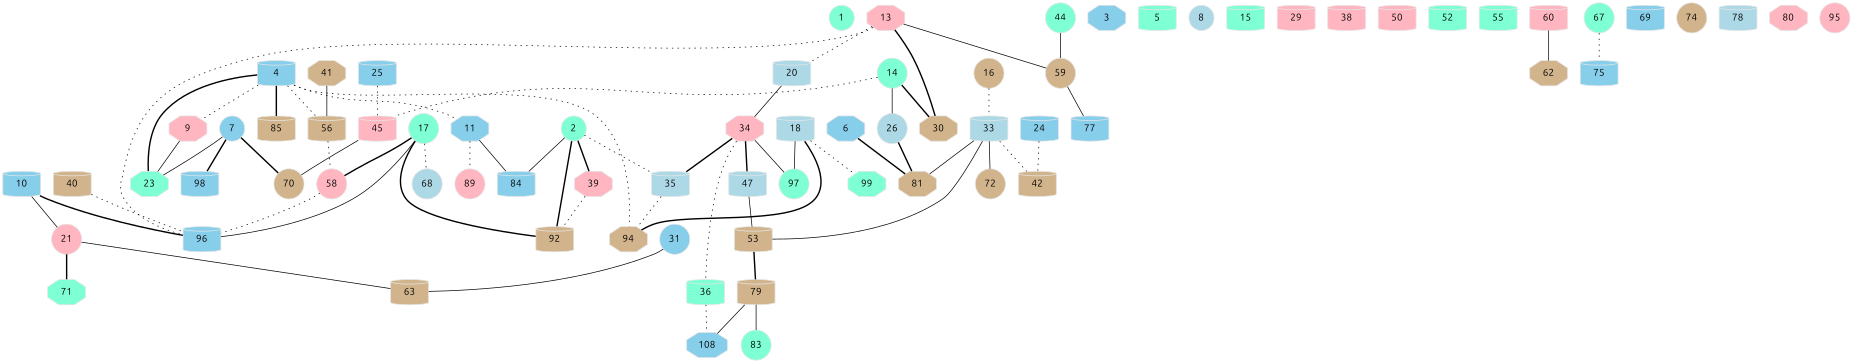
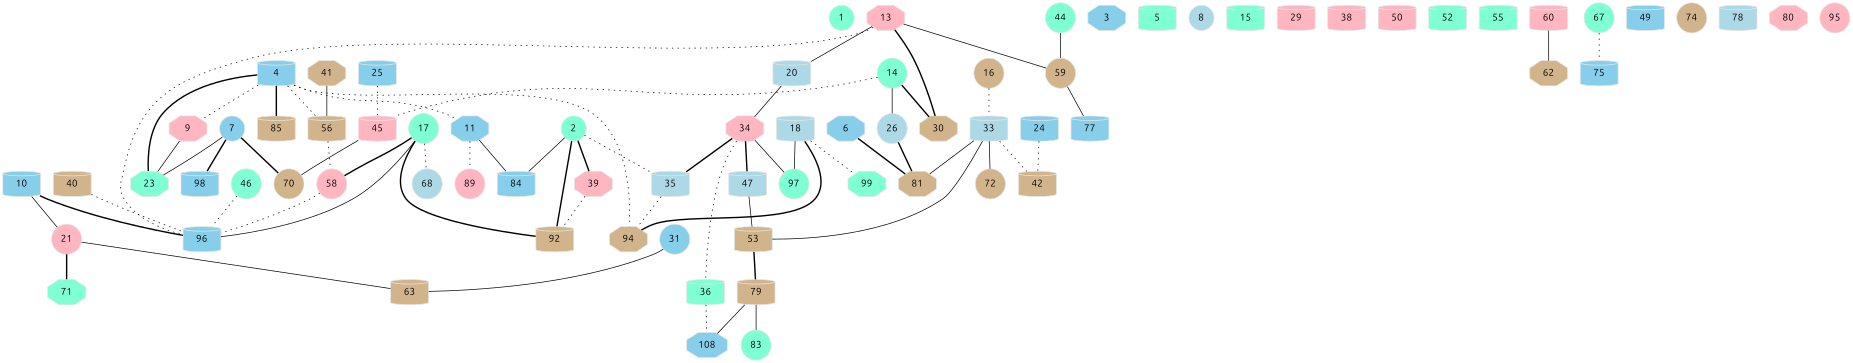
node "69": label "69" -> "49"
edge "13" -- "20": style dotted -> solid
node "46": added
